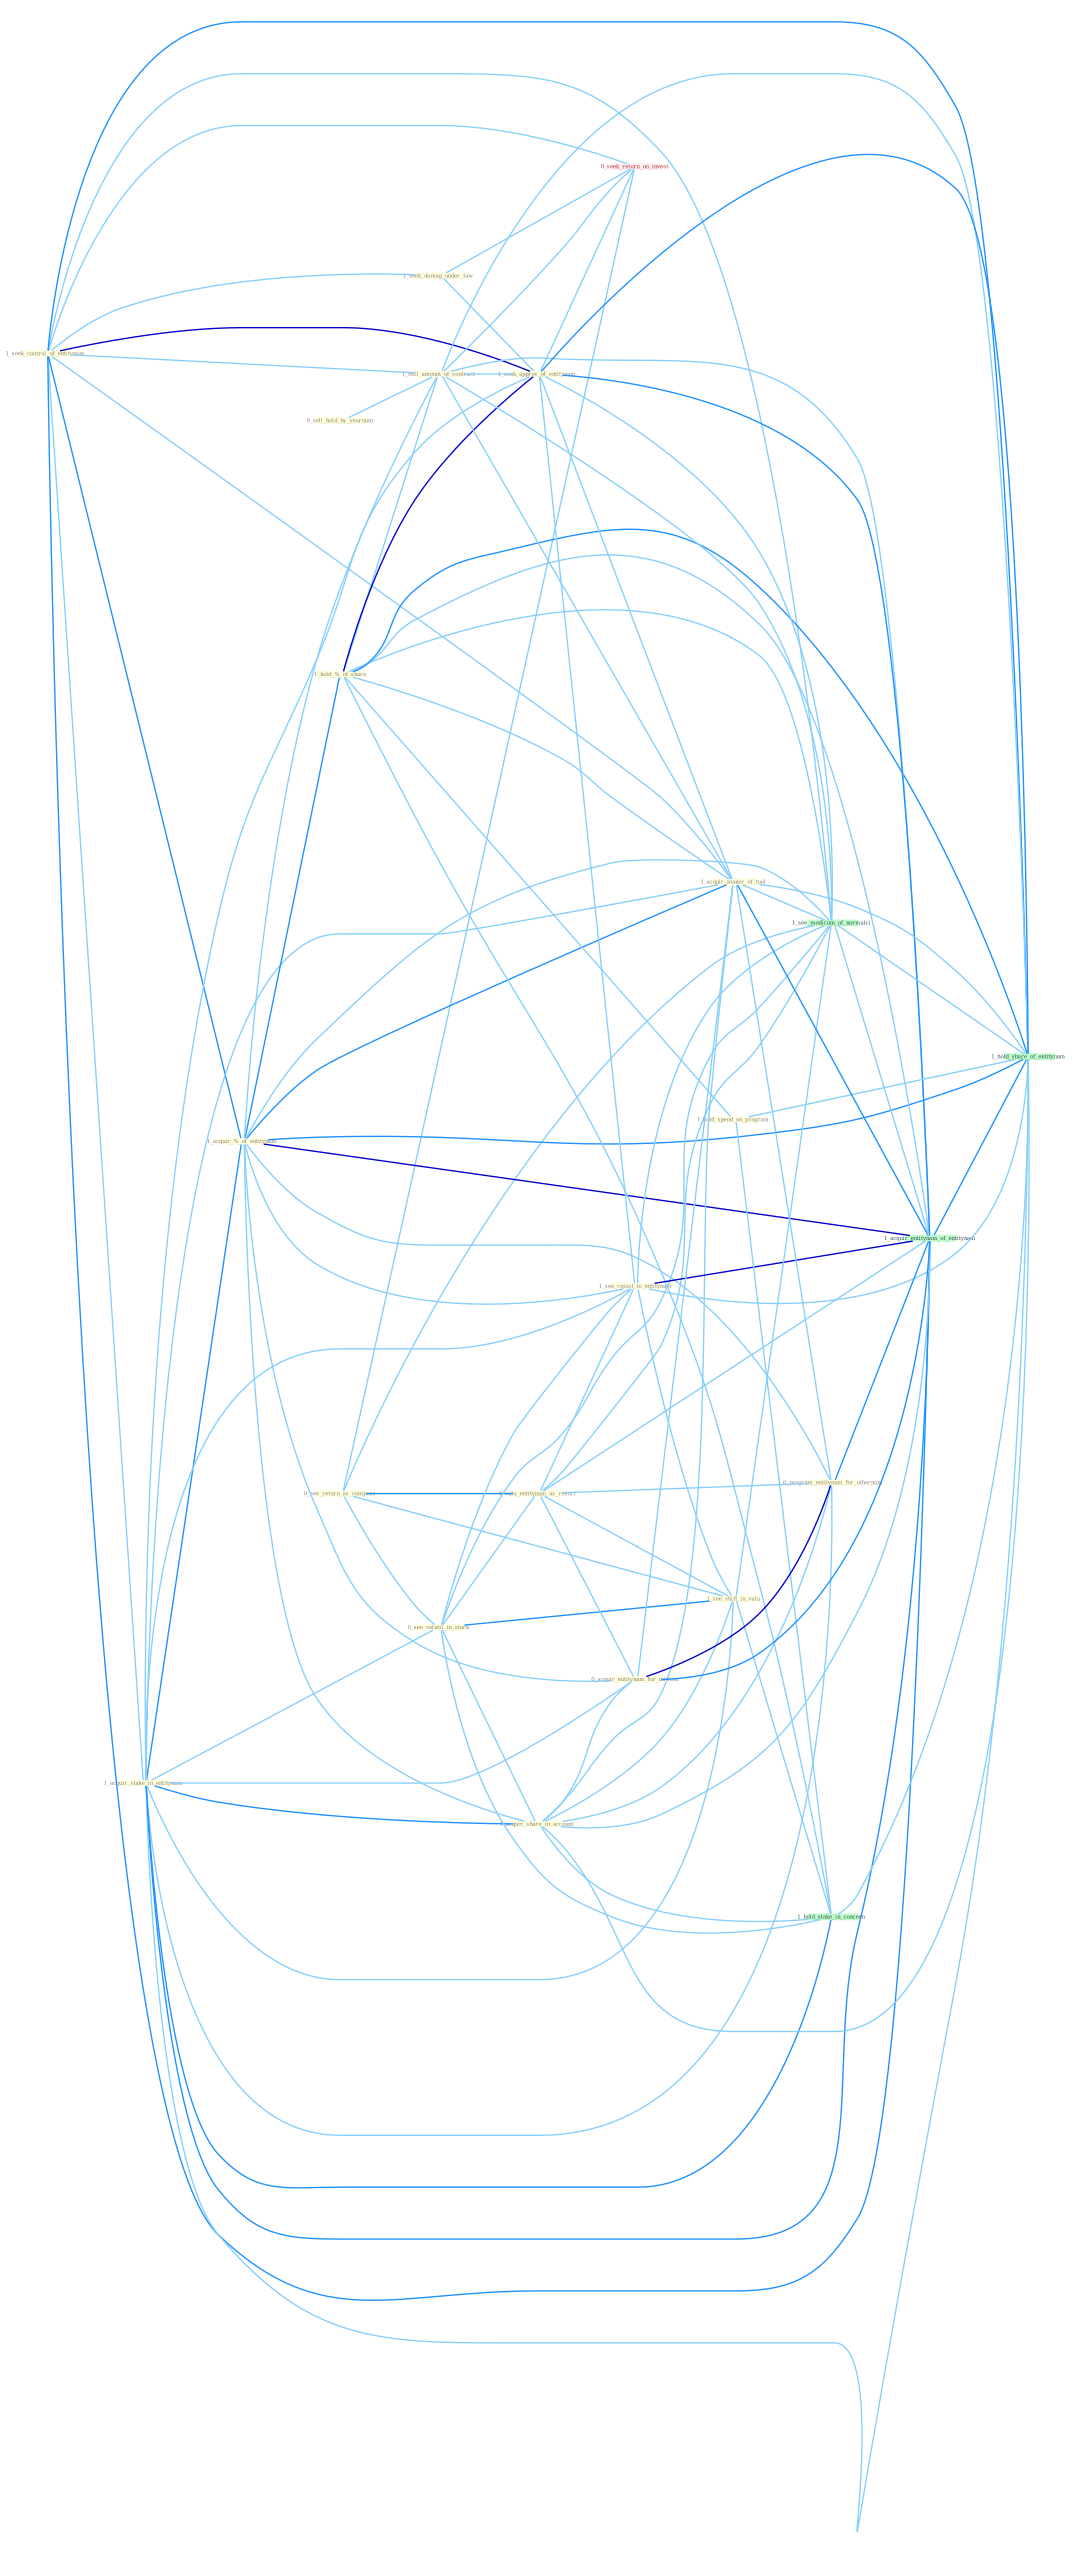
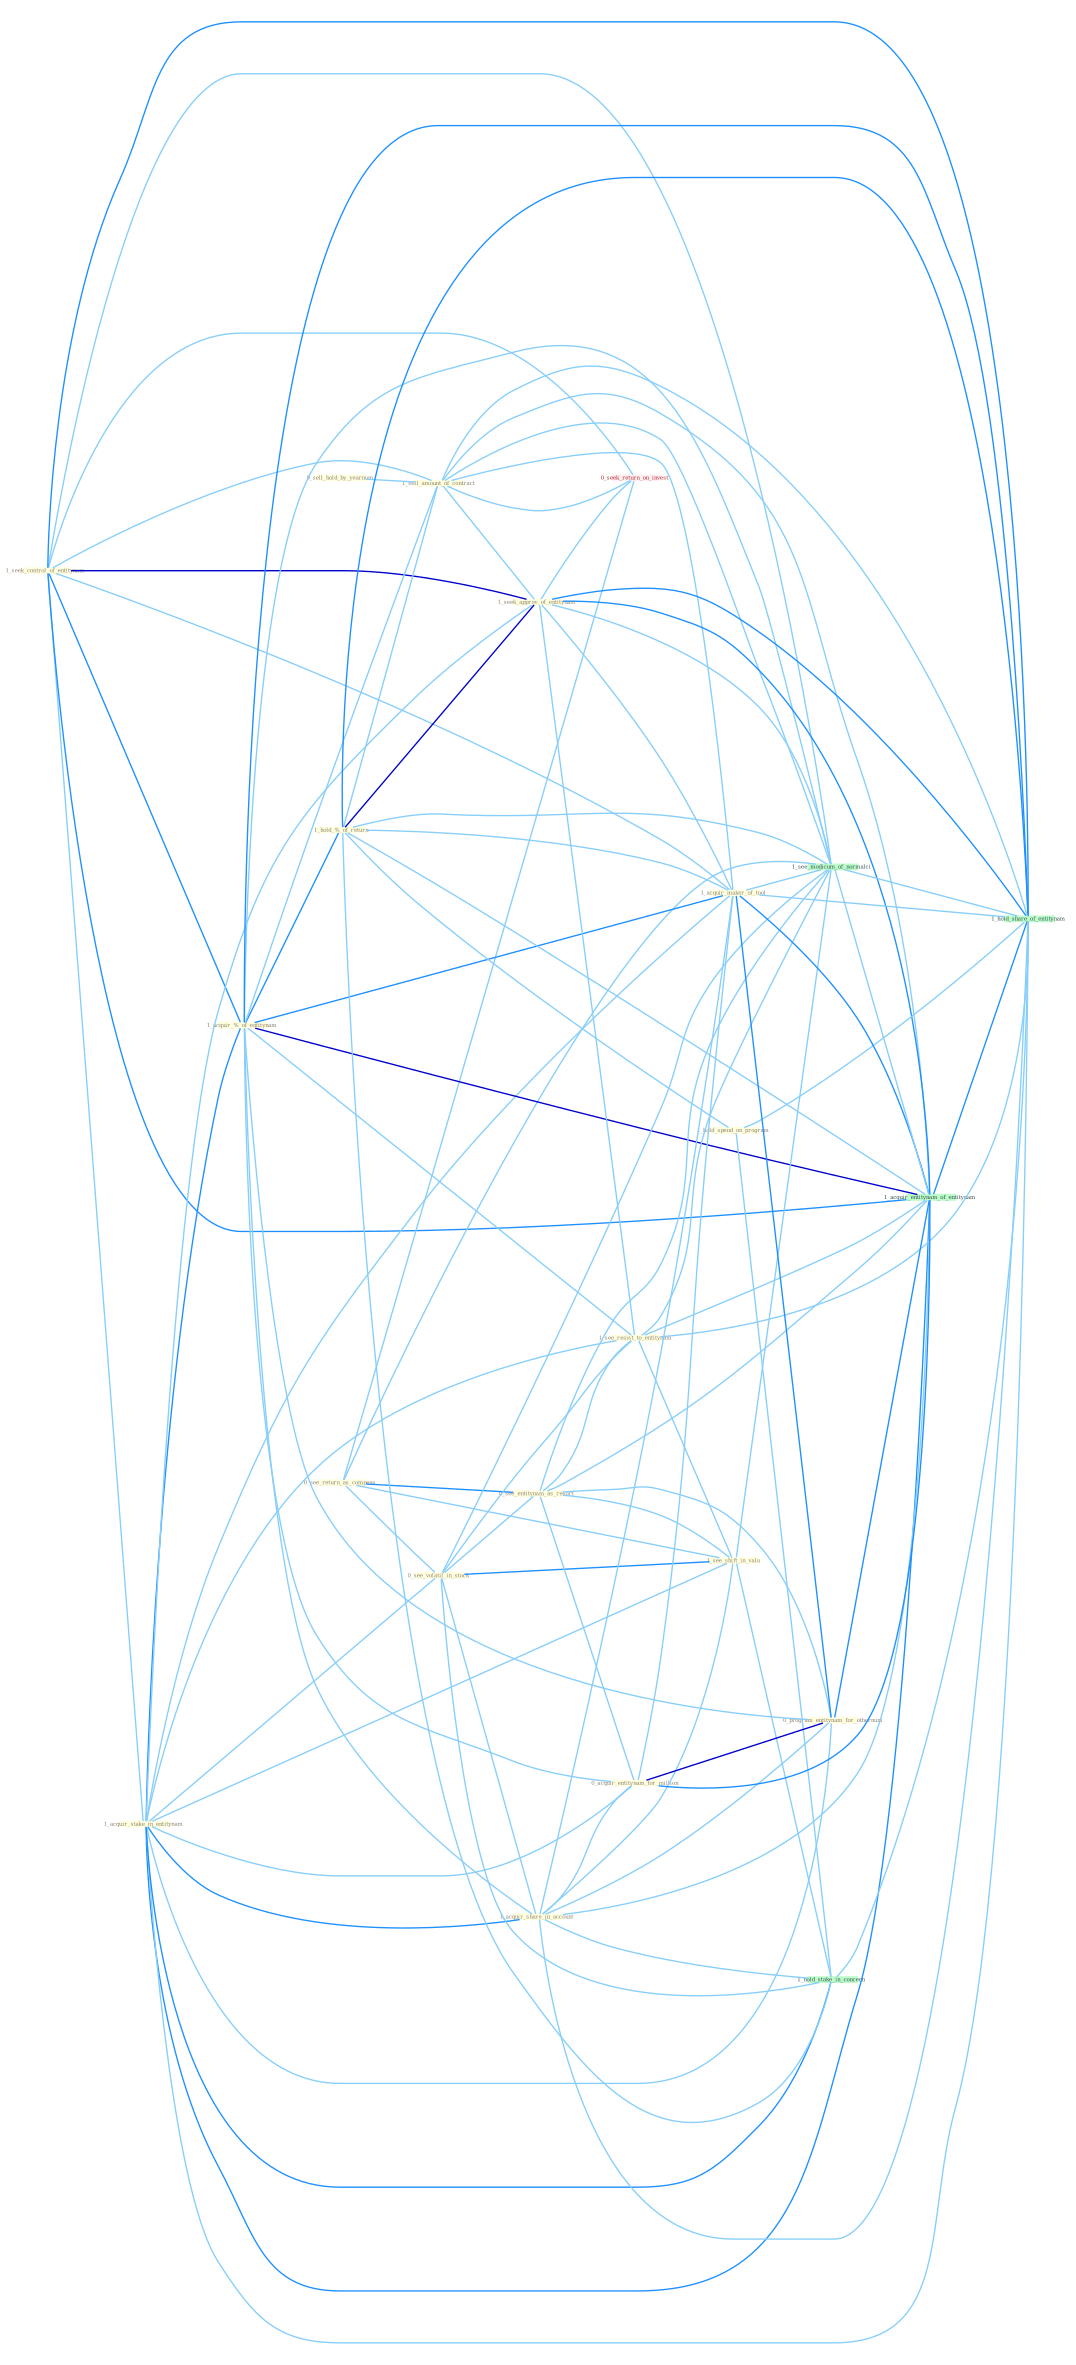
node "1_seek_damag_under_law": removed
node "1_hold_%_of_share": label "1_hold_%_of_share" -> "1_hold_%_of_return"
edge "1_acquir_maker_of_tool" -- "0_program_entitynam_for_othernum": color #87cefa -> #1e90ff
edge "1_acquir_entitynam_of_entitynam" -- "1_see_resist_to_entitynam": color #0000cd -> #87cefa
node "0_valu_entitynam_as_resort": label "0_valu_entitynam_as_resort" -> "0_see_entitynam_as_resort"
